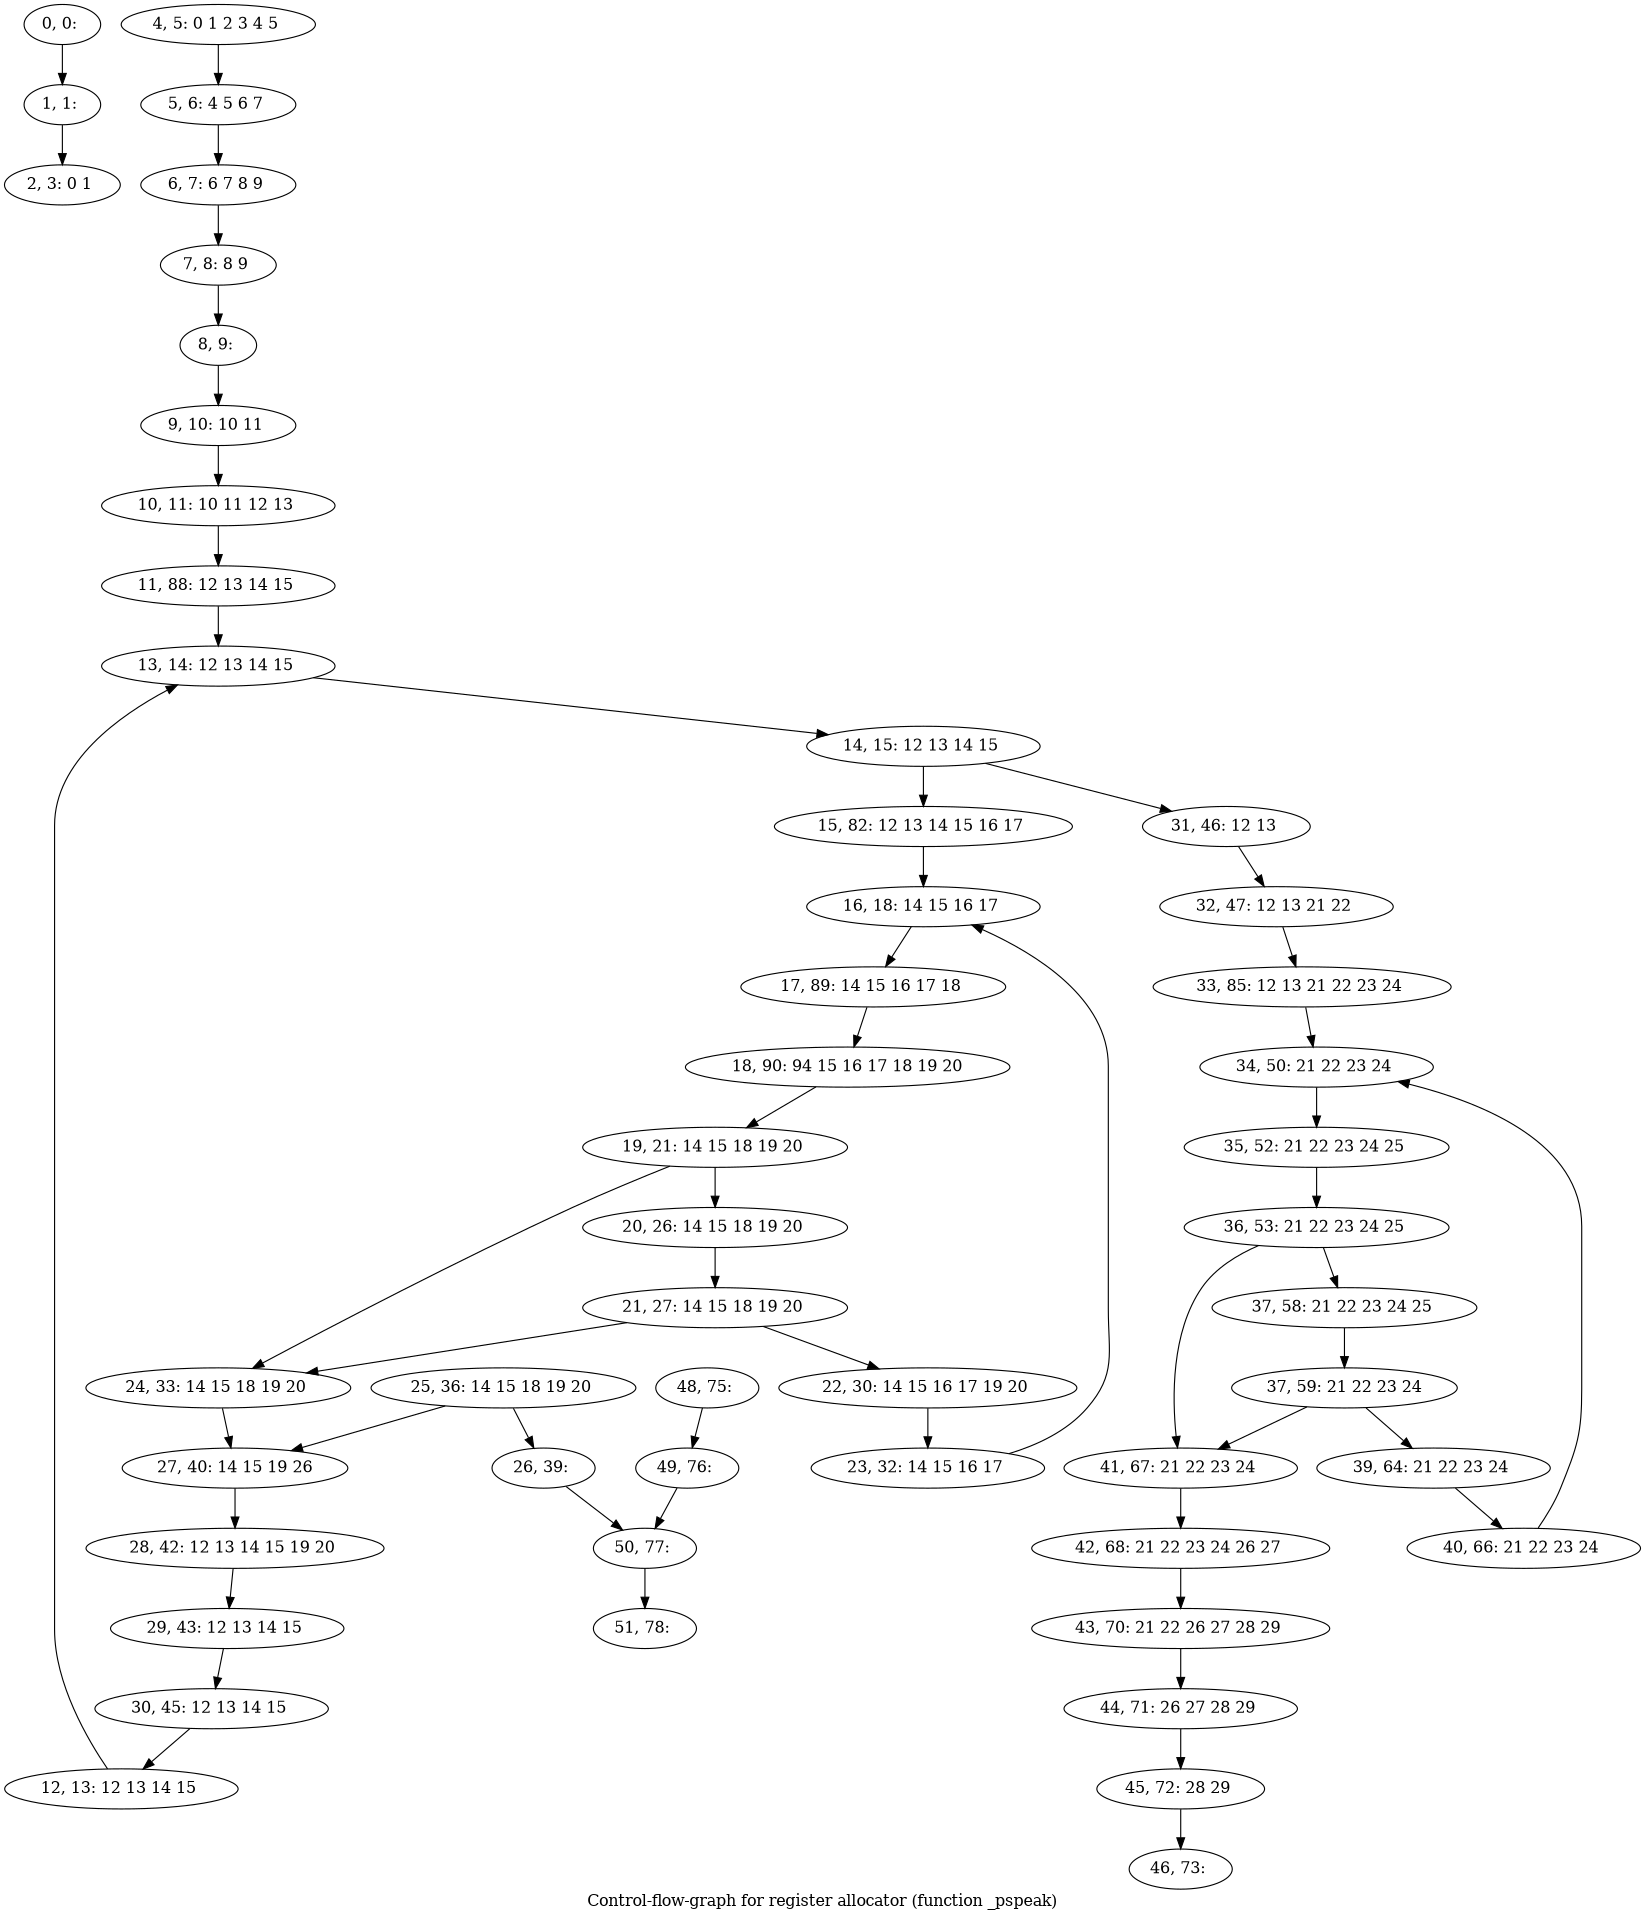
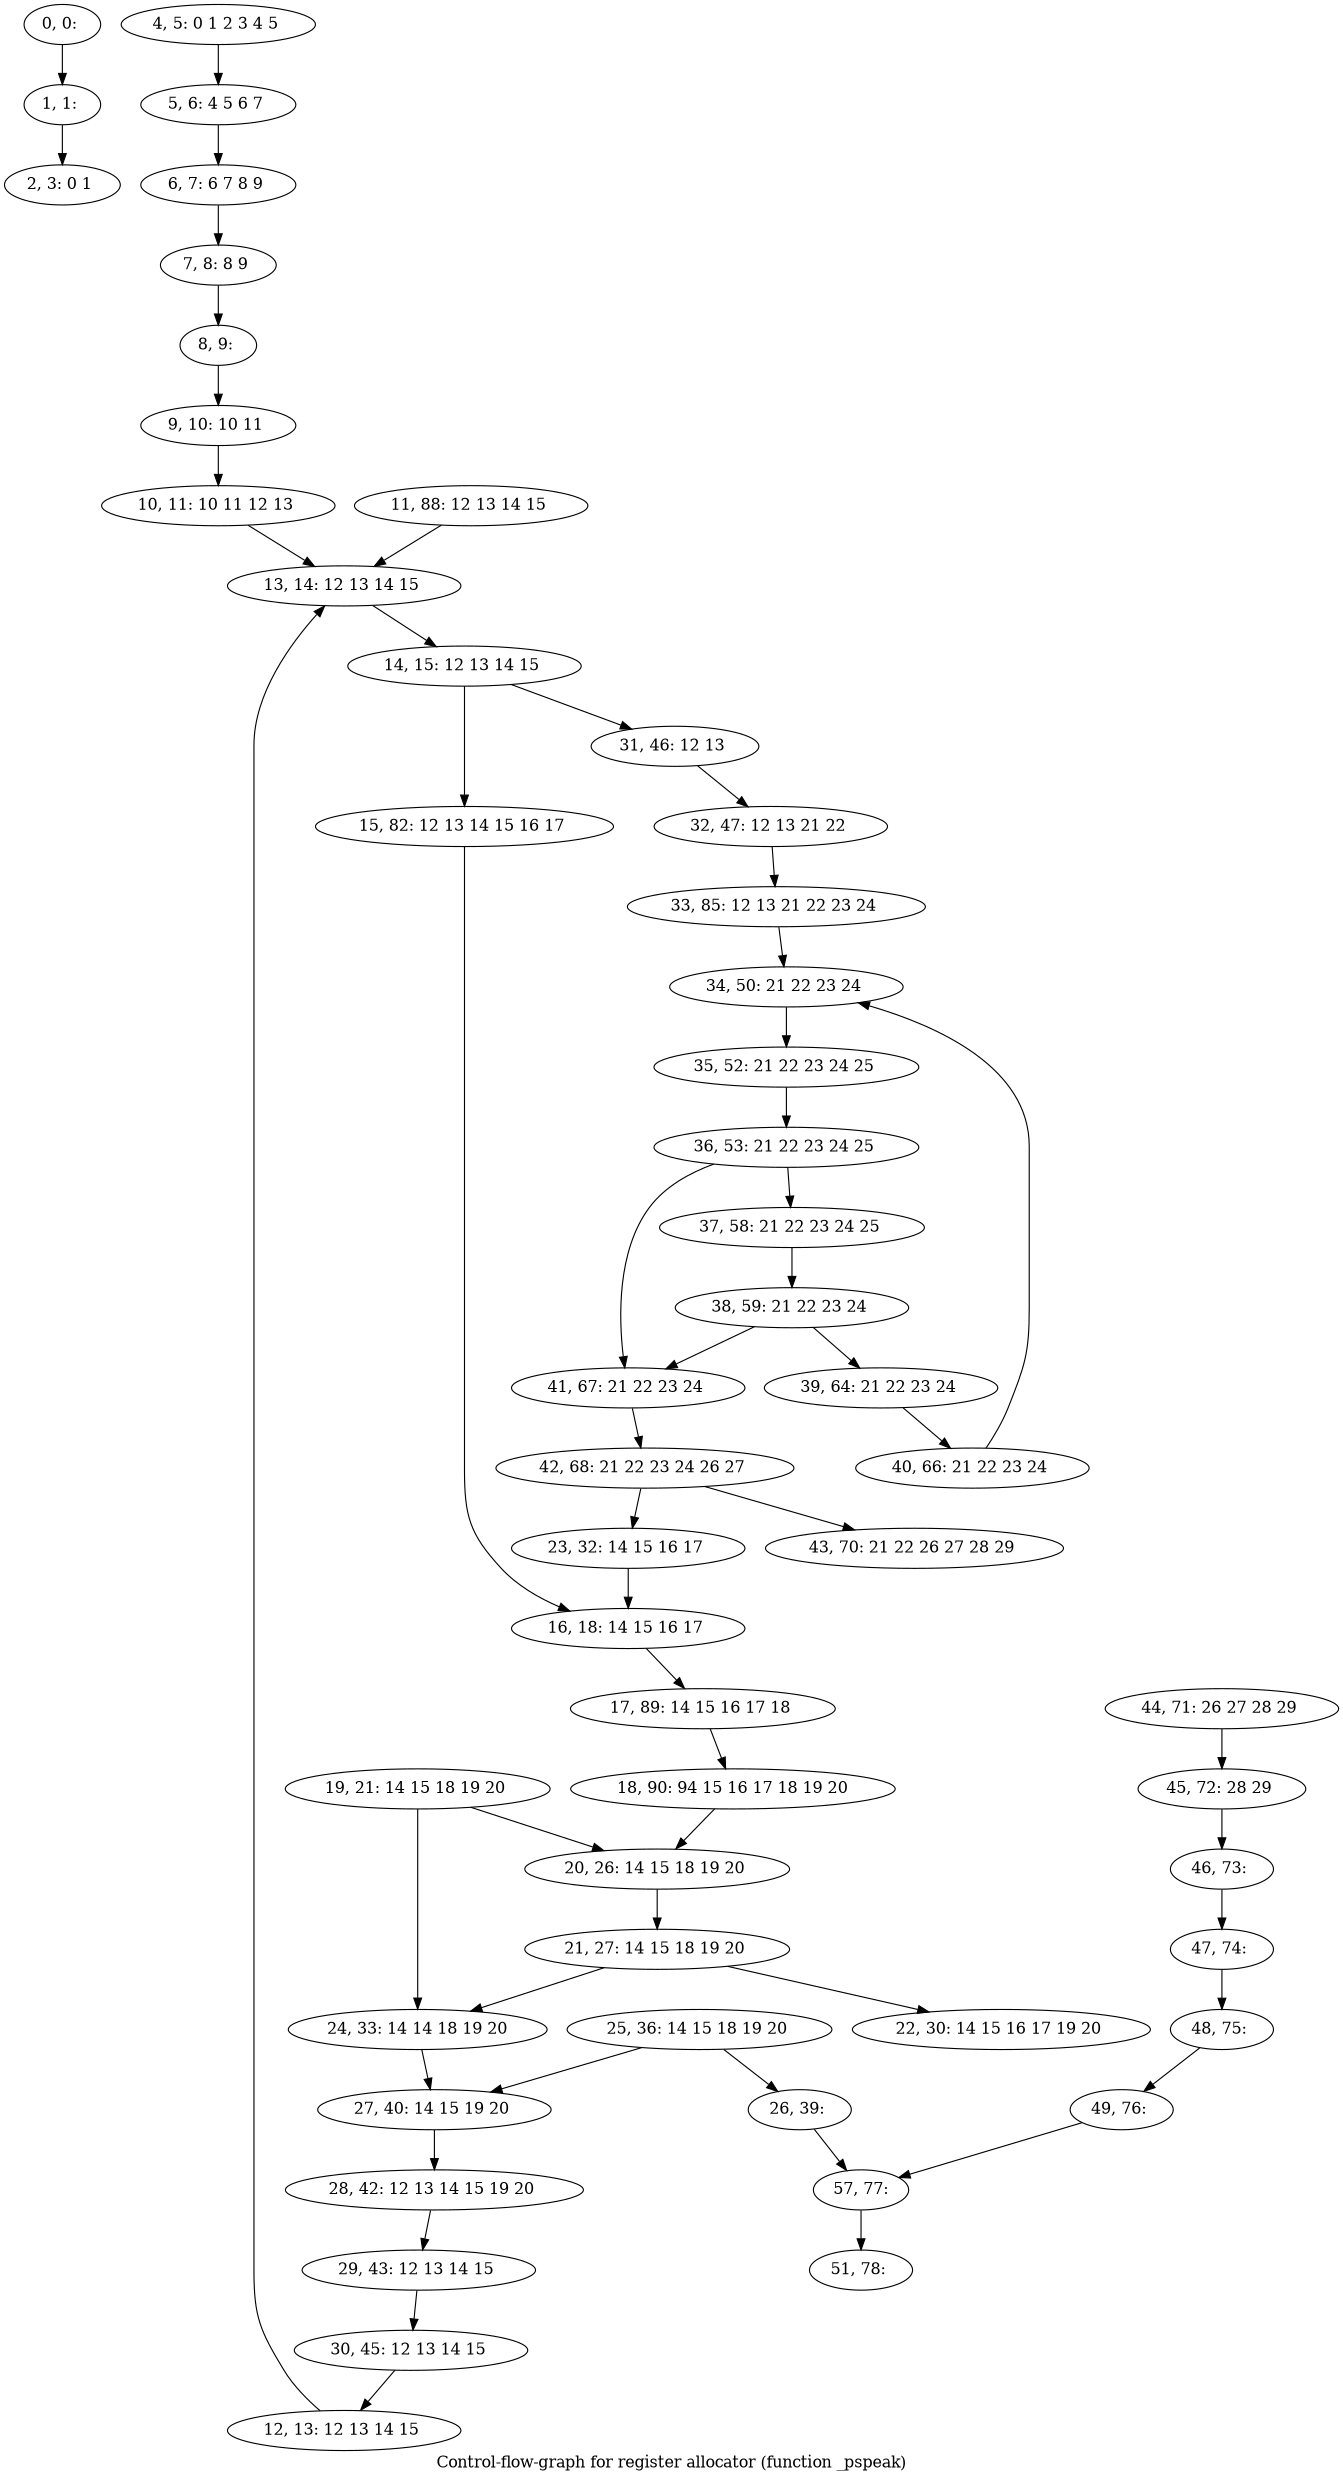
edge "10, 11: 10 11 12 13" -> "11, 88: 12 13 14 15": now "10, 11: 10 11 12 13" -> "13, 14: 12 13 14 15"
edge "18, 90: 94 15 16 17 18 19 20" -> "19, 21: 14 15 18 19 20": now "18, 90: 94 15 16 17 18 19 20" -> "20, 26: 14 15 18 19 20"
node "24, 33: 14 15 18 19 20": label "24, 33: 14 15 18 19 20" -> "24, 33: 14 14 18 19 20"
node "37, 59: 21 22 23 24": label "37, 59: 21 22 23 24" -> "38, 59: 21 22 23 24"
edge "22, 30: 14 15 16 17 19 20" -> "23, 32: 14 15 16 17": now "42, 68: 21 22 23 24 26 27" -> "23, 32: 14 15 16 17"
node "27, 40: 14 15 19 26": label "27, 40: 14 15 19 26" -> "27, 40: 14 15 19 20"
node "50, 77:": label "50, 77:" -> "57, 77:"
edge "43, 70: 21 22 26 27 28 29" -> "44, 71: 26 27 28 29": removed
node "47, 74:": added
